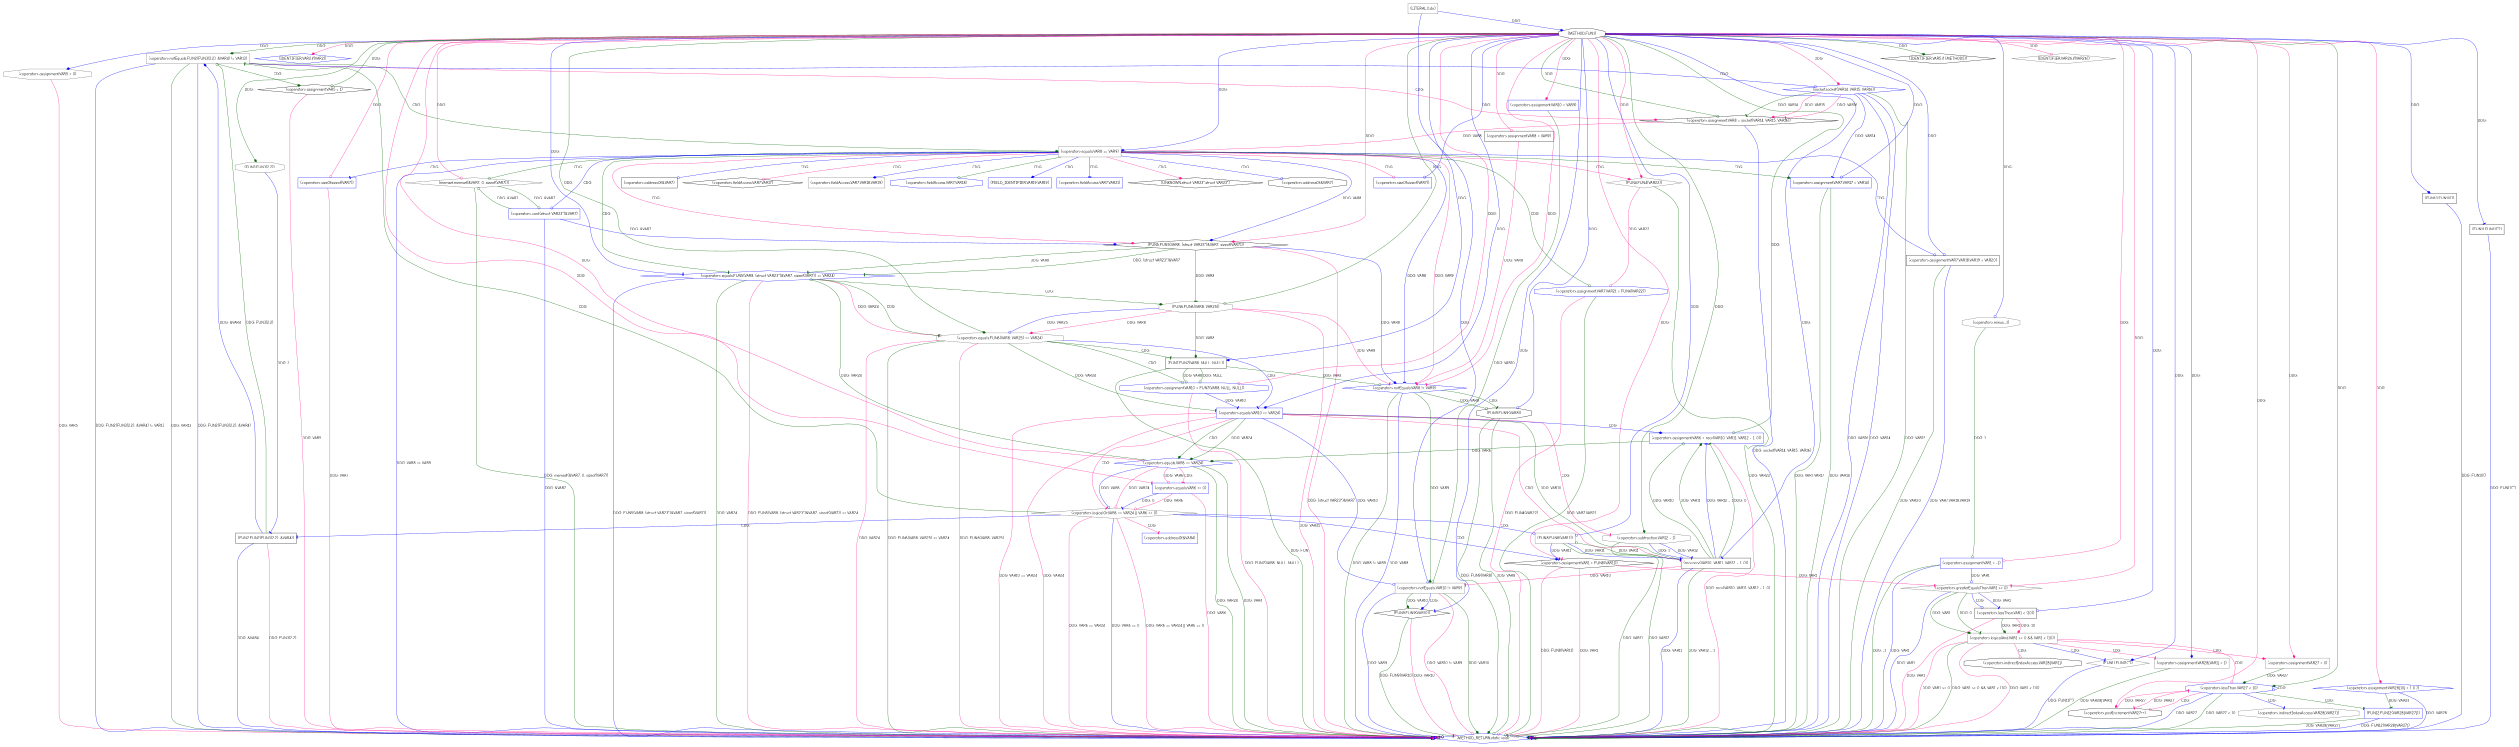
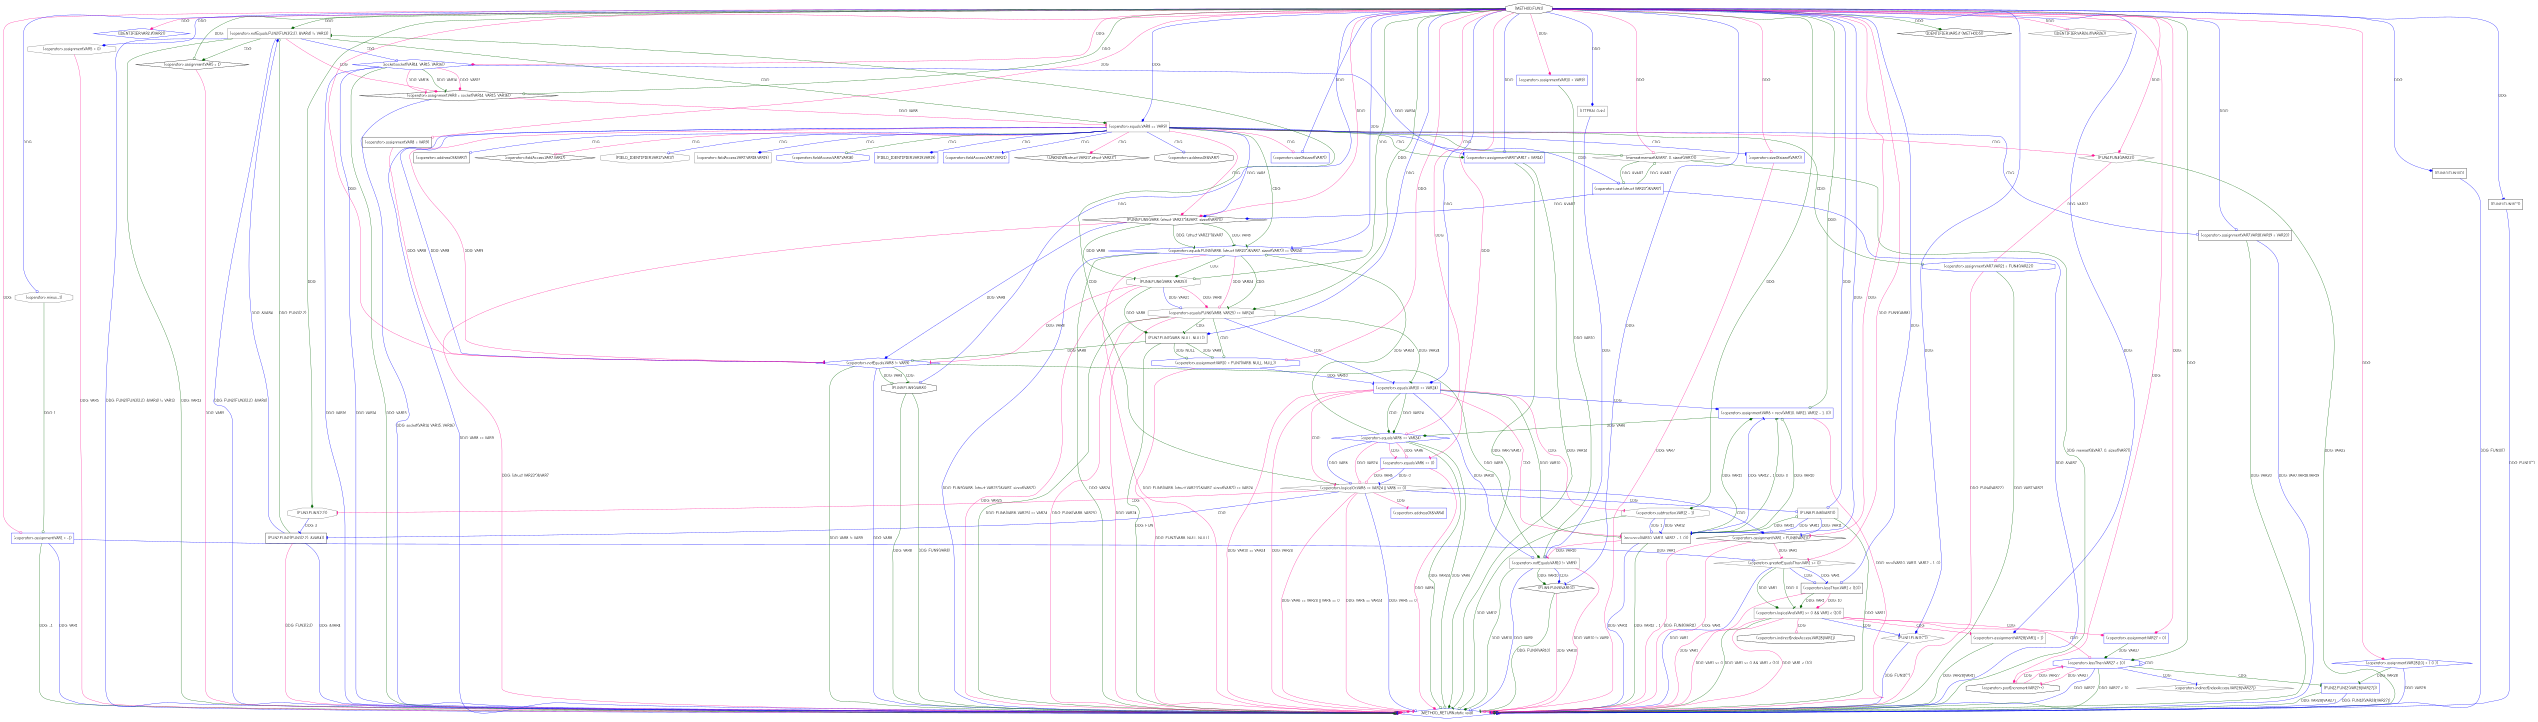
edge "(LITERAL,0,do)" -> "(METHOD,FUN1)": reversed
node "(FIELD_IDENTIFIER,VAR17,VAR17)": added
edge "(METHOD,FUN1)" -> "(<operator>.greaterEqualsThan,VAR1 >= 0)": label "DDG: " -> "DDG: FUN9(VAR8)"
edge "(<operator>.logicalOr,VAR6 == VAR24 || VAR6 == 0)" -> "(FUN3,FUN3(2,2))": added, label "CDG:"
node "(<operator>.assignment,VAR27 = 0)": color gray40 -> blue
node "(<operator>.indirectIndexAccess,VAR28[VAR27])": shape octagon -> diamond
